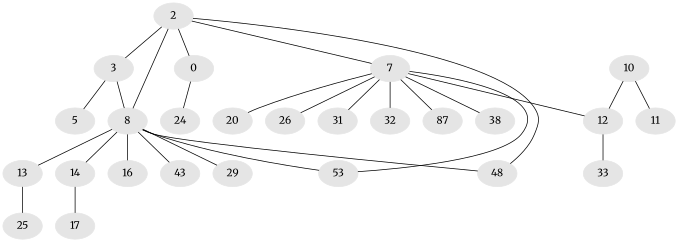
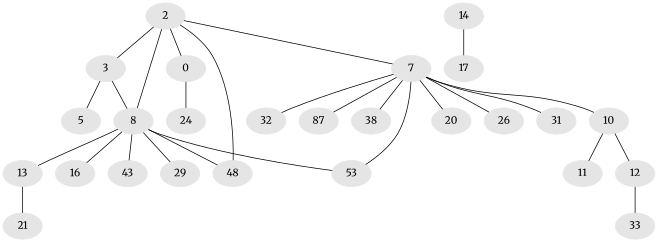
edge "7" -- "12": now "7" -- "10"
edge "8" -- "14": removed
node "25": label "25" -> "21"
